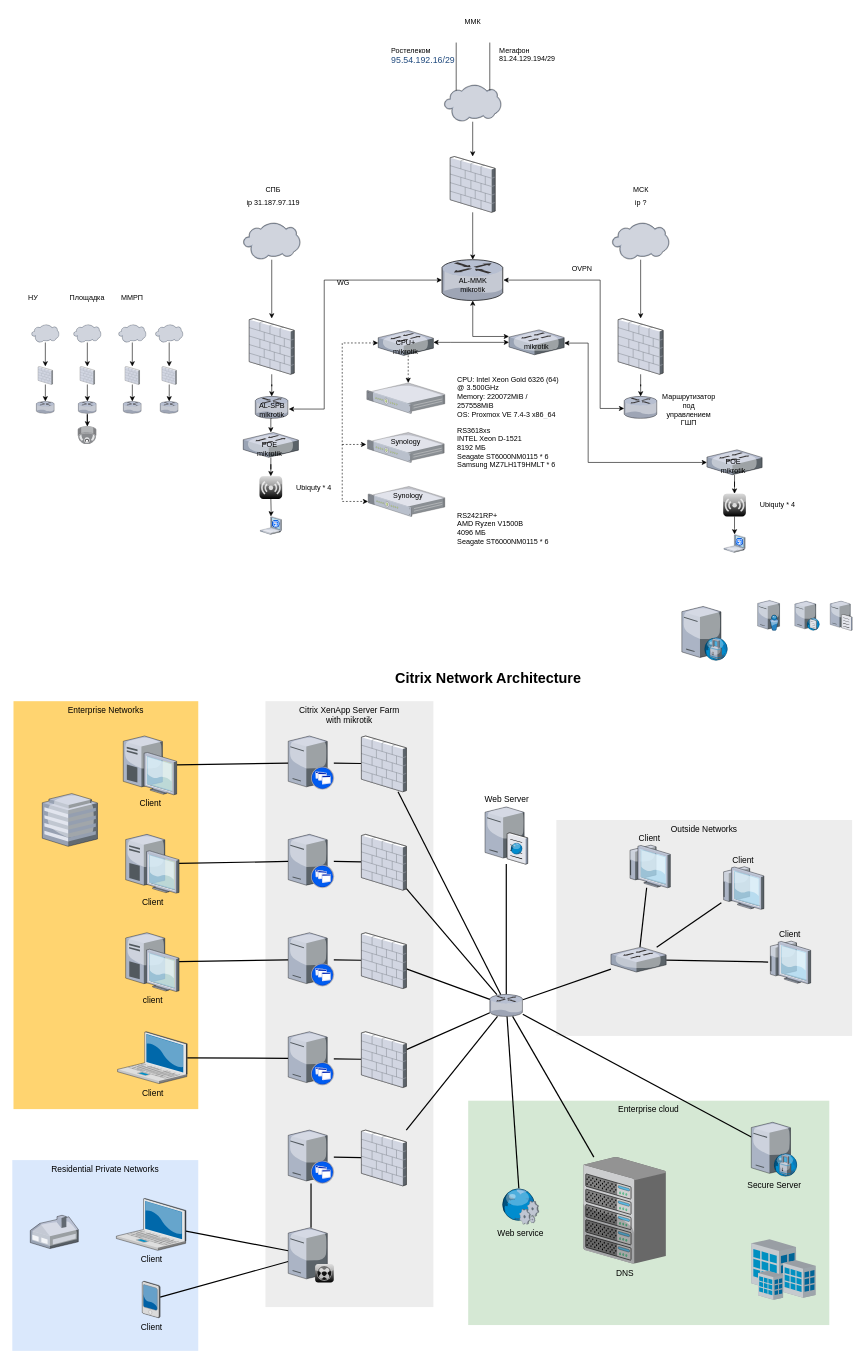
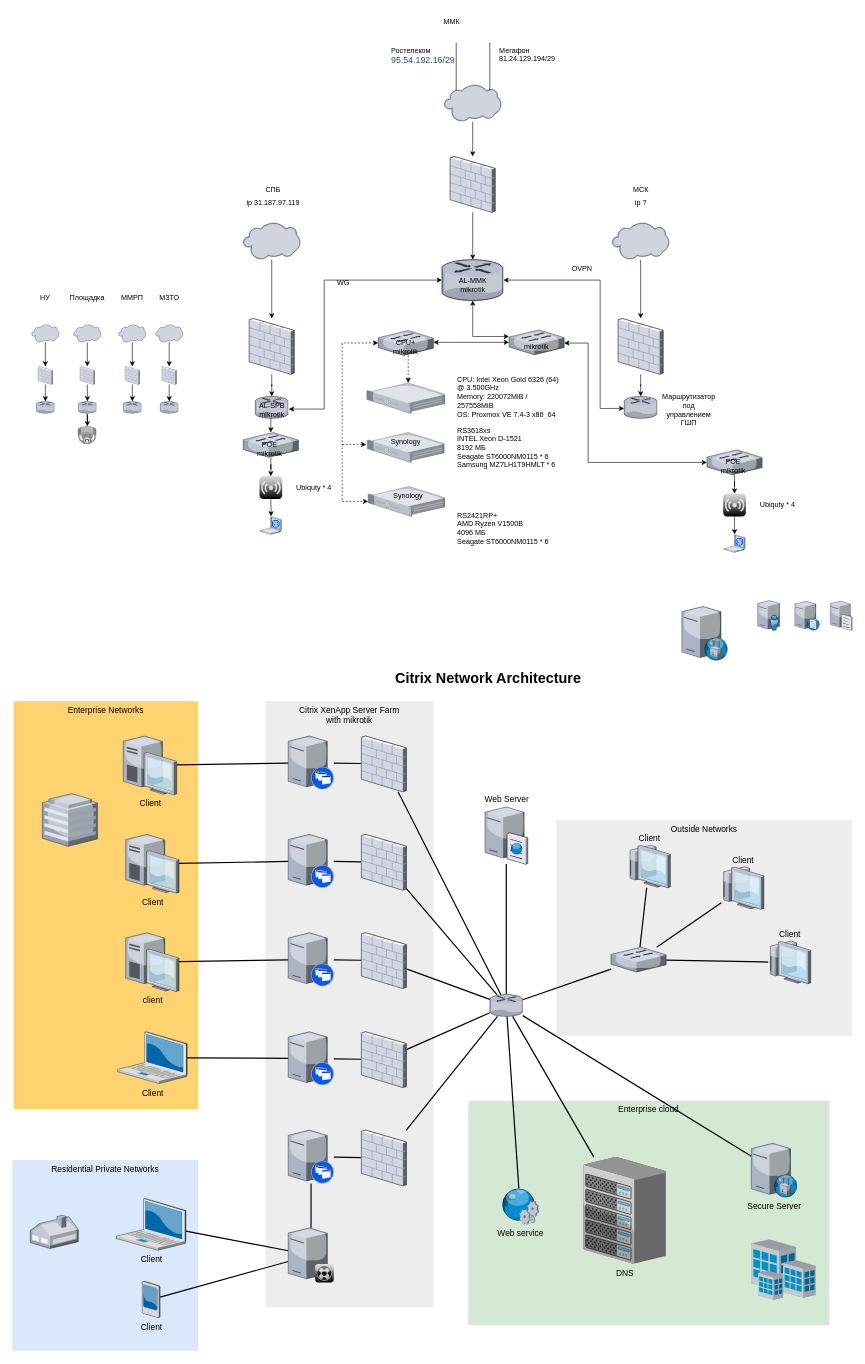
node "ММК": moved (473, 21) -> (452, 21)
node "НУ": moved (33, 297) -> (45, 297)
node "МЗТО": added
node "Secure Server": moved (774, 1149) -> (774, 1170)
